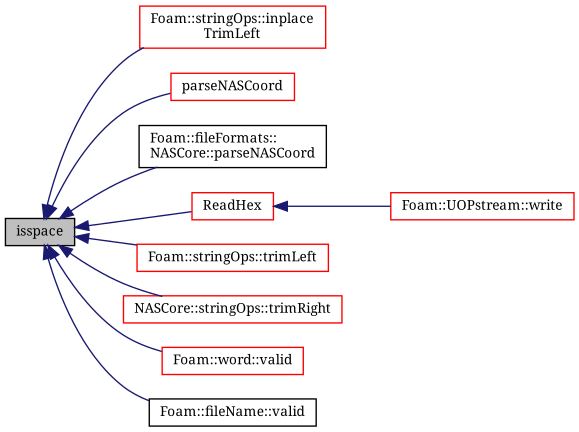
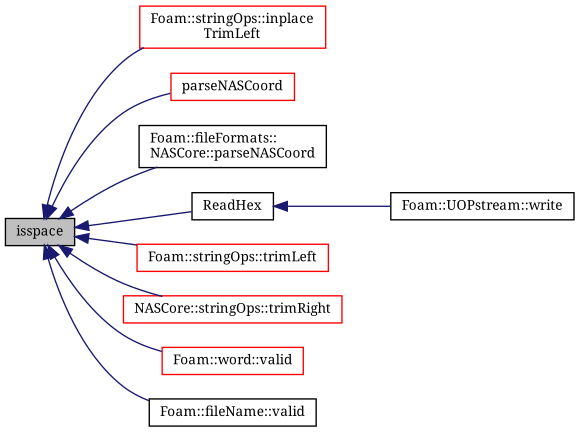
node "ReadHex": color red -> black
node "Foam::UOPstream::write": color red -> black
